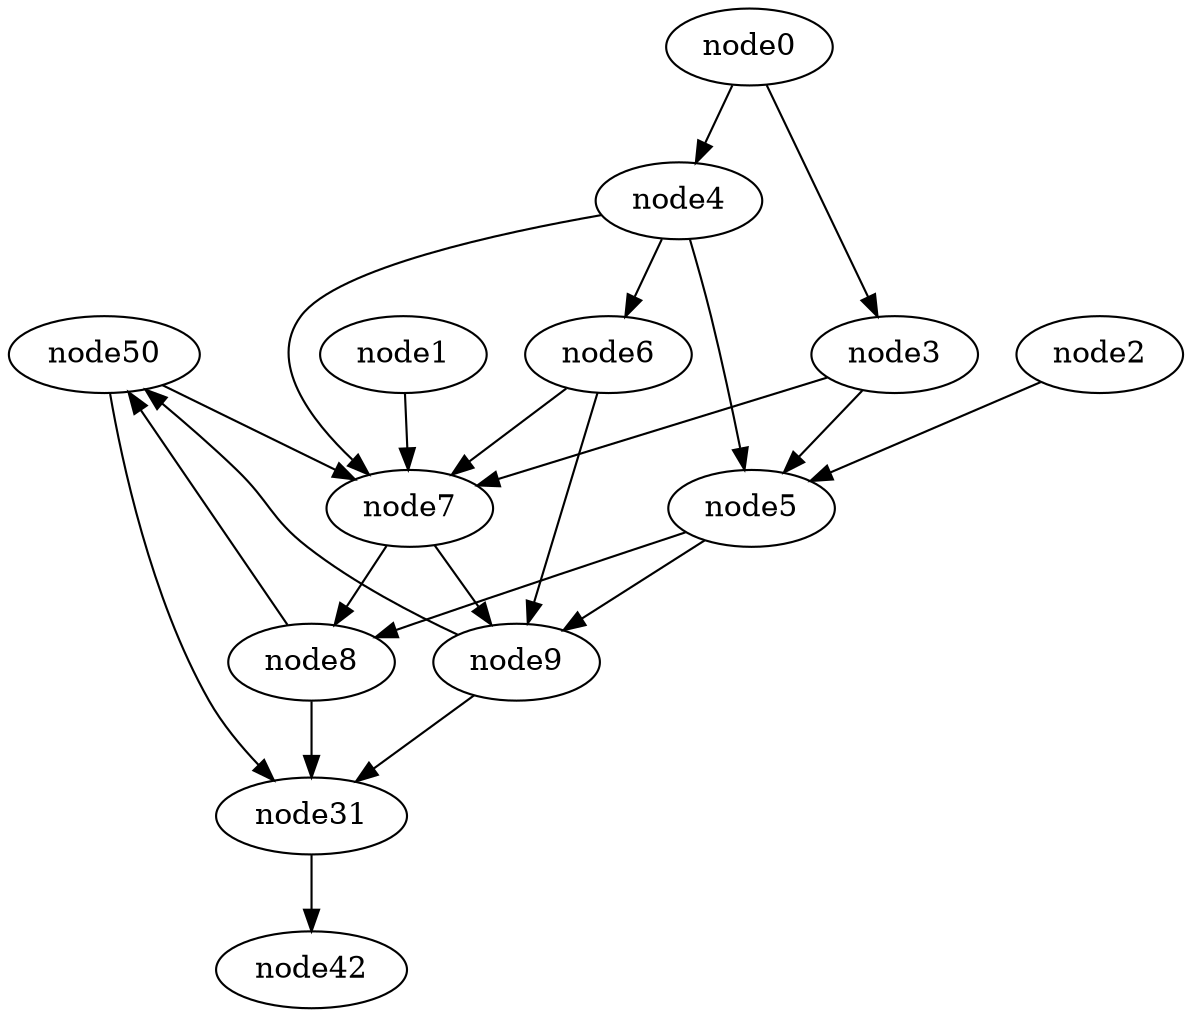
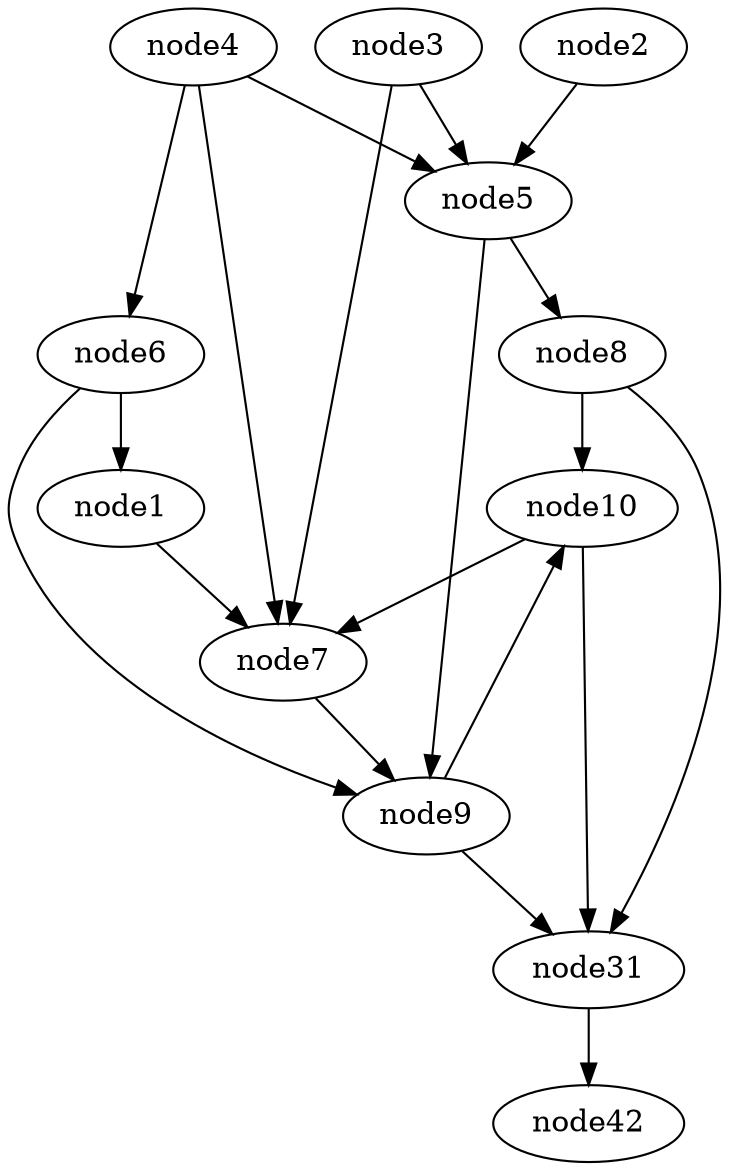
node "node0": removed
node "node50": label "node50" -> "node10"
edge "node6" -> "node7": now "node6" -> "node1"
edge "node7" -> "node8": removed
